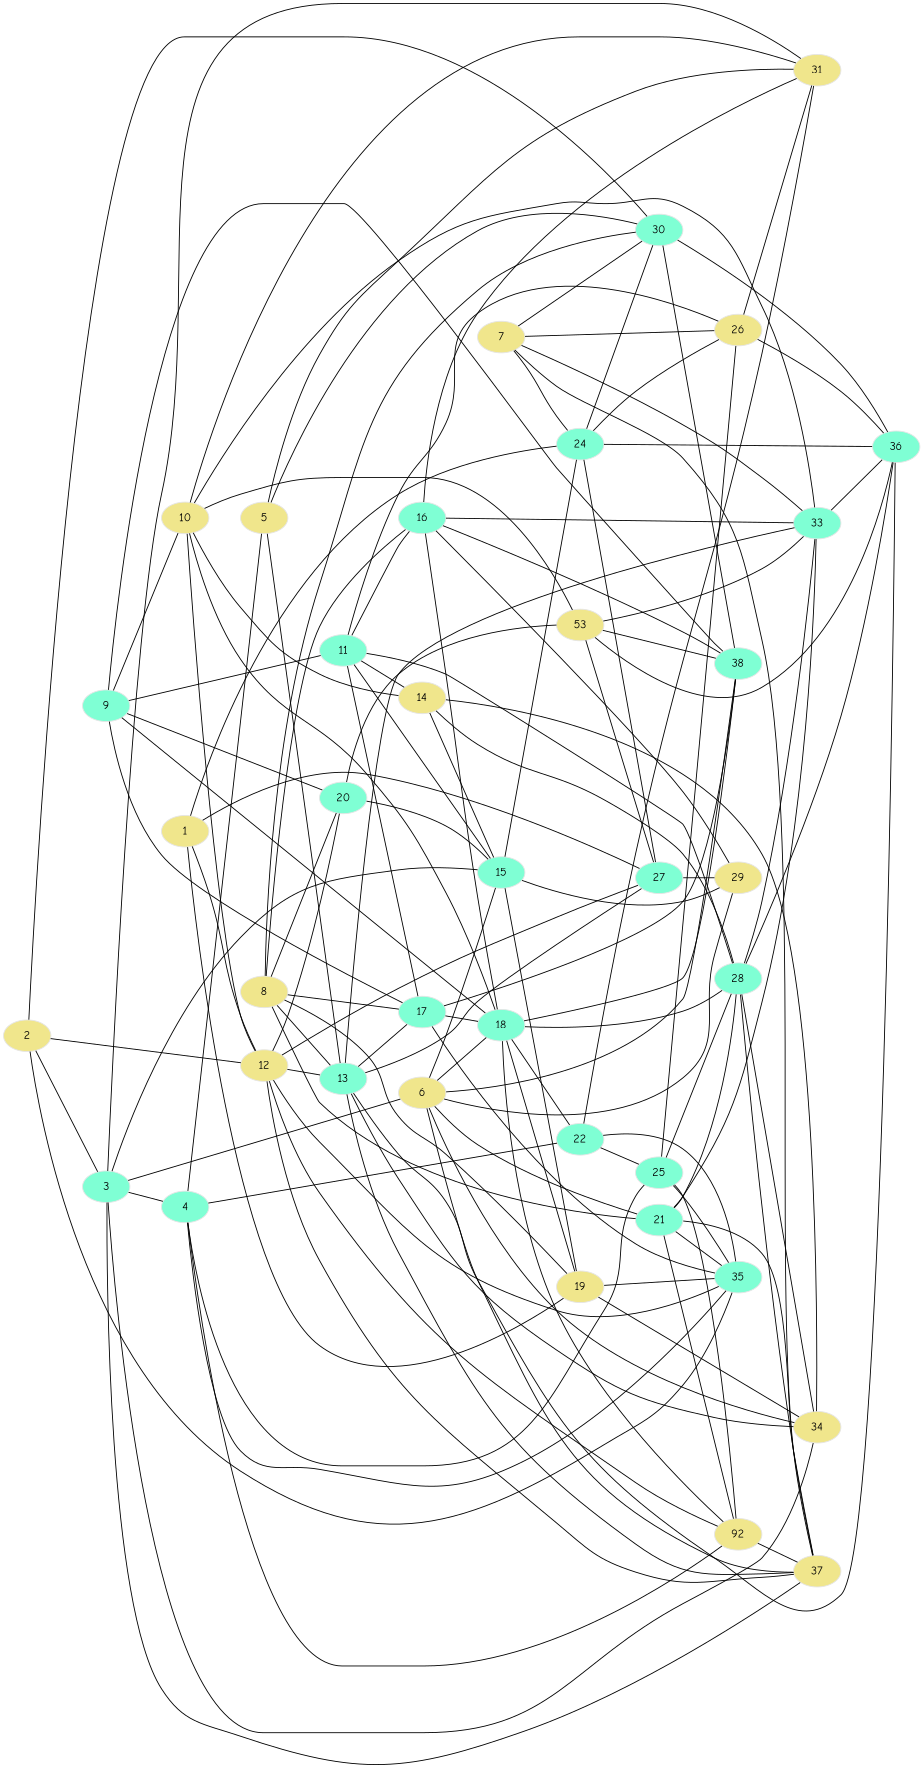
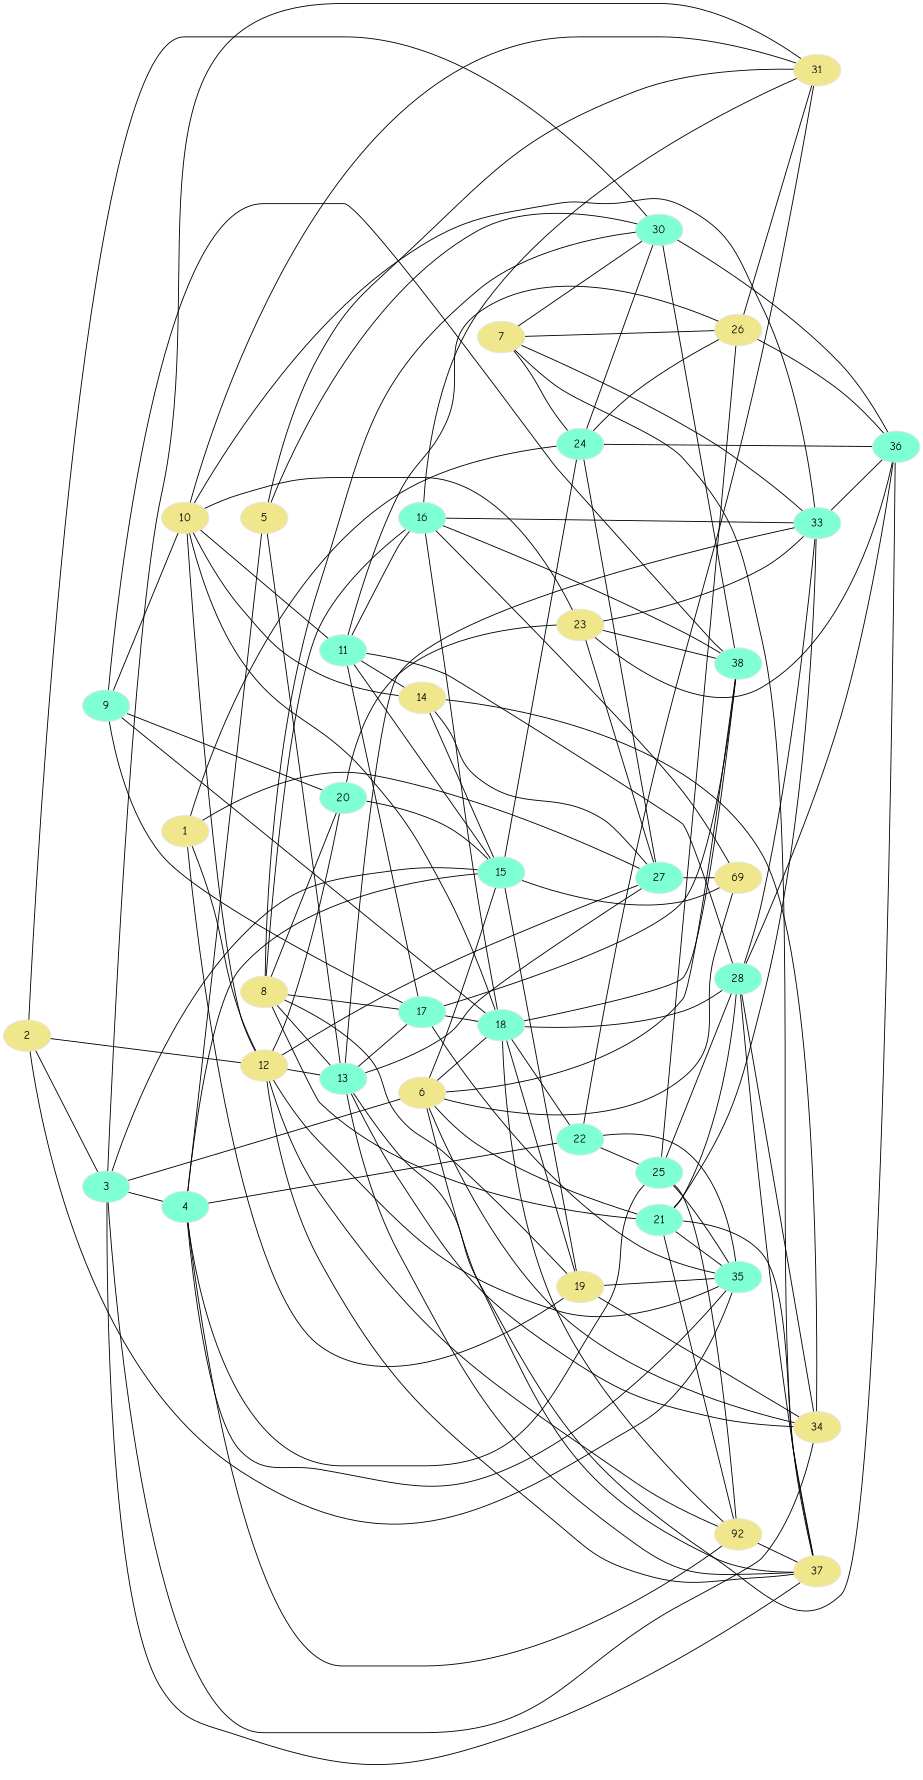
node "53": label "53" -> "23"
edge "11" -- "9": now "11" -- "10"
edge "14" -- "28": now "14" -- "27"
node "29": label "29" -> "69"
edge "15" -- "4": added
